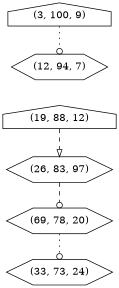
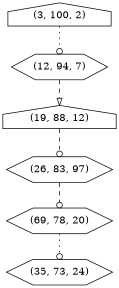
node "(3, 100, 9)": label "(3, 100, 9)" -> "(3, 100, 2)"
edge "(12, 94, 7)" -> "(19, 88, 12)": added
edge "(19, 88, 12)" -> "(26, 83, 97)": arrowhead onormal -> odot
node "(33, 73, 24)": label "(33, 73, 24)" -> "(35, 73, 24)"
